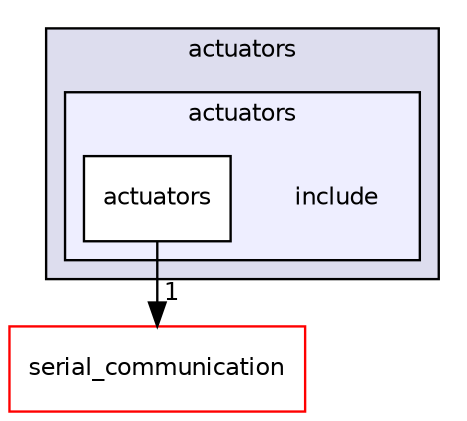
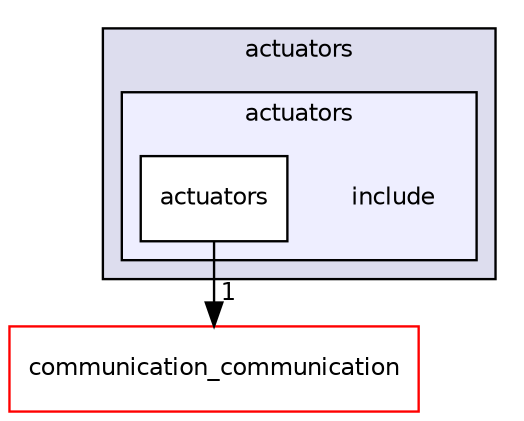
node "serial_communication": label "serial_communication" -> "communication_communication"
